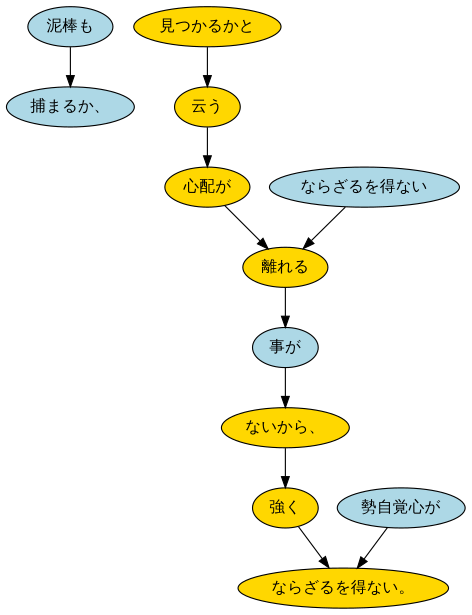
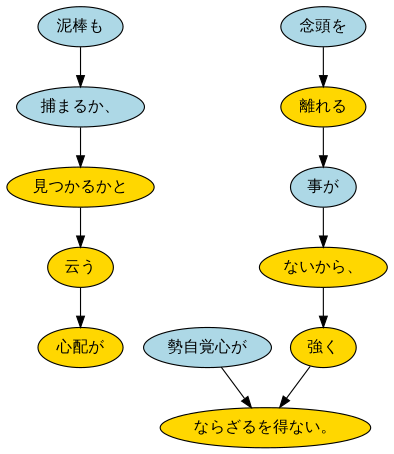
edge "捕まるか、" -> "見つかるかと": added
node "ならざるを得ない": label "ならざるを得ない" -> "念頭を"
edge "心配が" -> "離れる": removed
